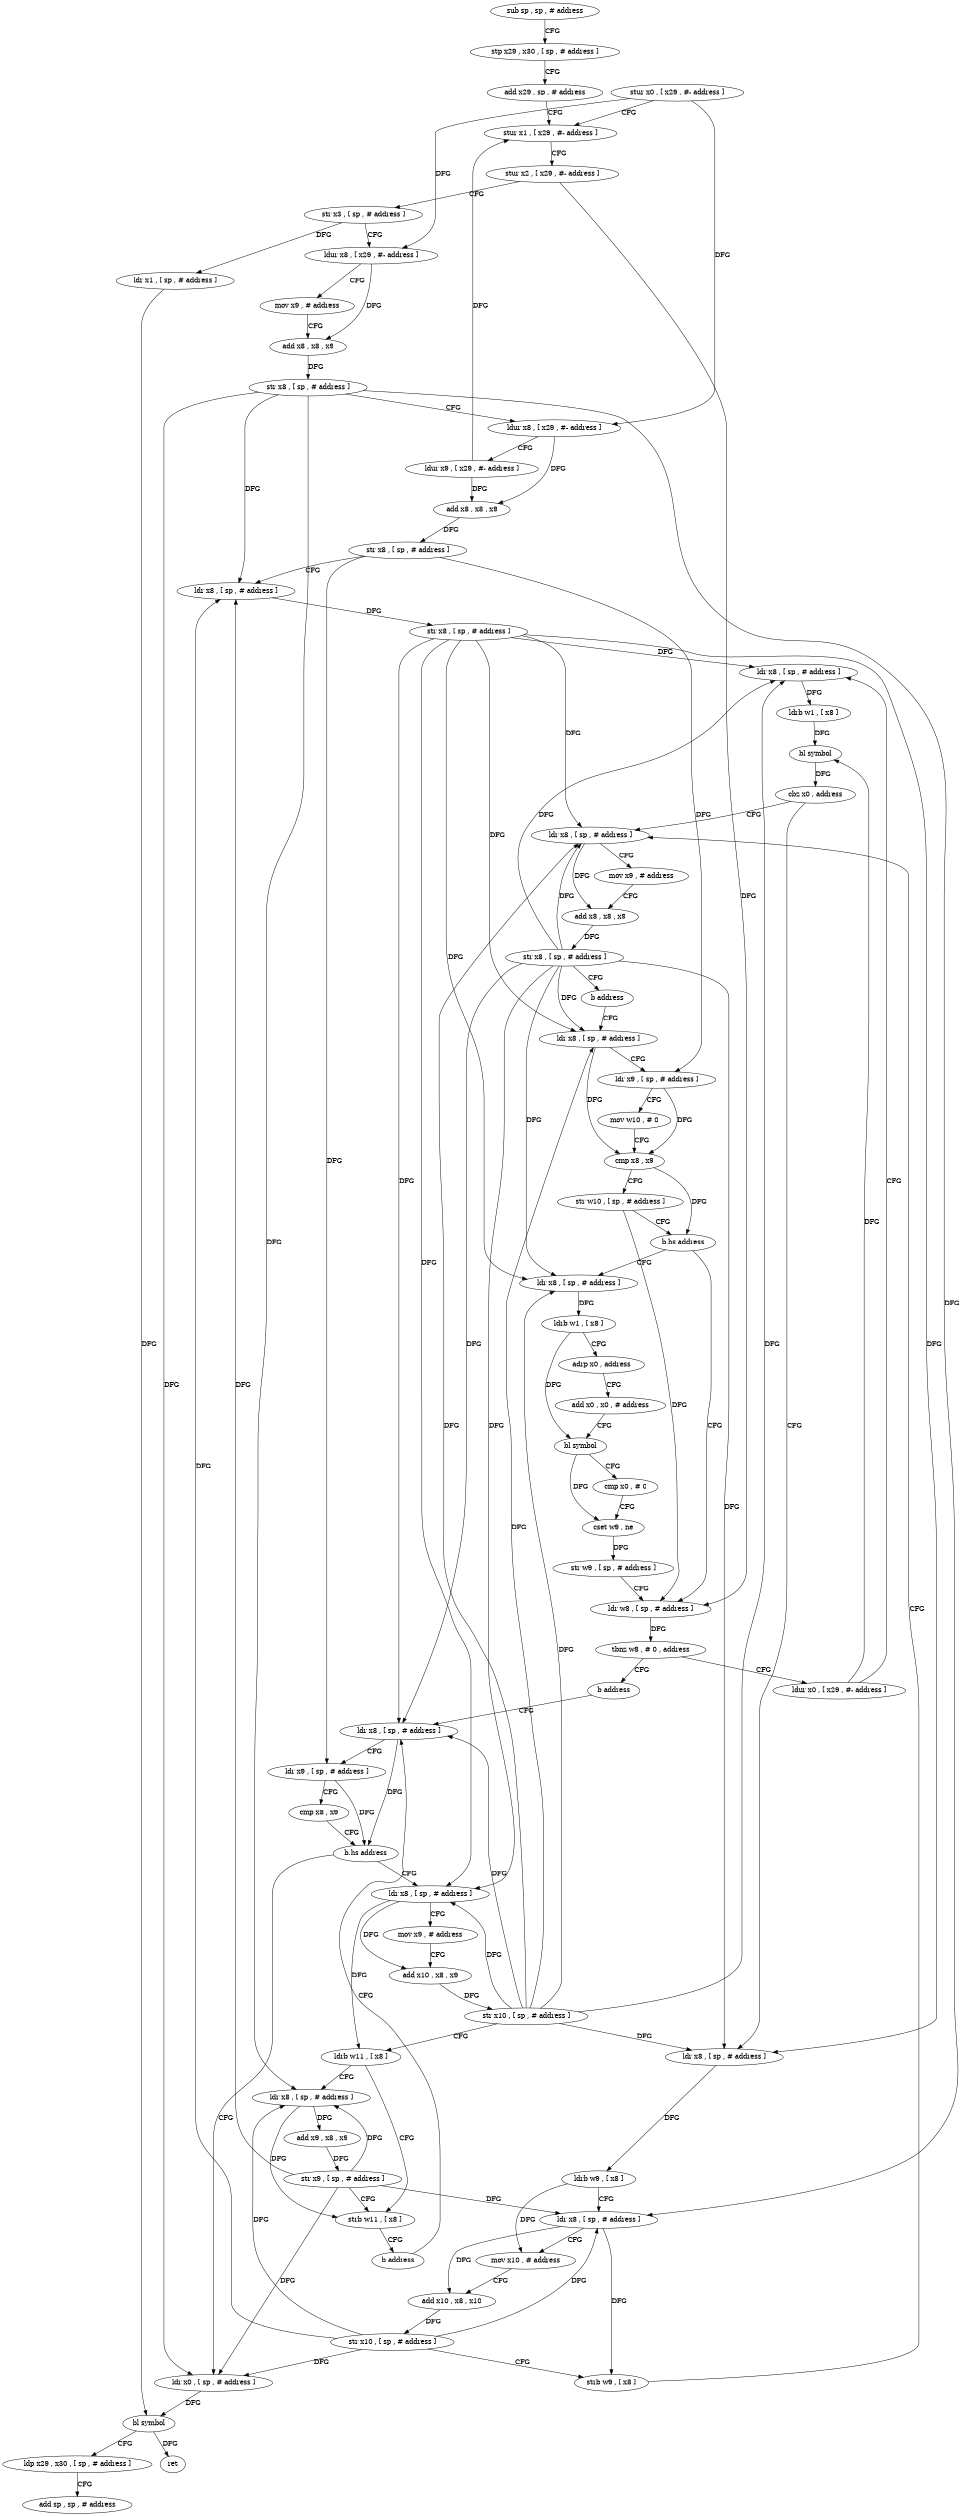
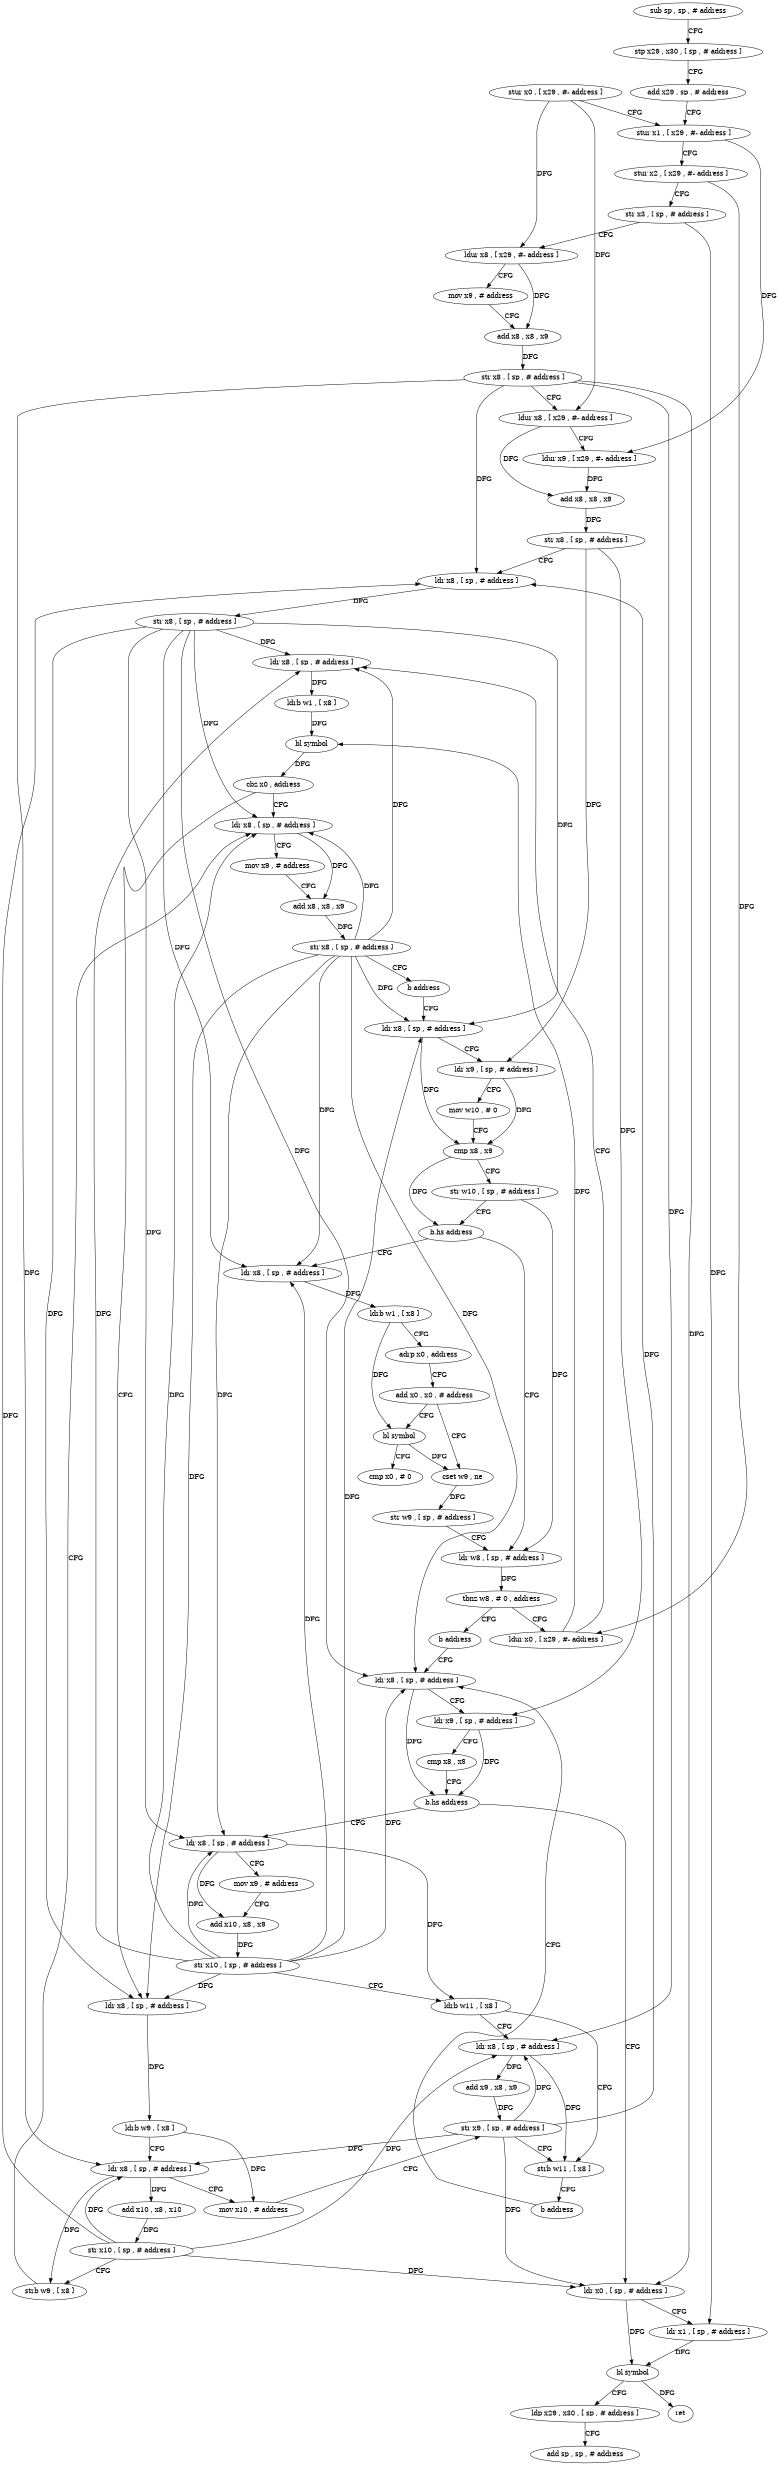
edge "ldur x9 , [ x29 , #- address ]" -> "stur x1 , [ x29 , #- address ]": reversed
edge "stur x2 , [ x29 , #- address ]" -> "ldr w8 , [ sp , # address ]": now "stur x2 , [ x29 , #- address ]" -> "ldur x0 , [ x29 , #- address ]"
edge "cmp x0 , # 0" -> "cset w9 , ne": now "add x0 , x0 , # address" -> "cset w9 , ne"
edge "mov x10 , # address" -> "add x10 , x8 , x10": now "mov x10 , # address" -> "str x9 , [ sp , # address ]"
edge "ldr x0 , [ sp , # address ]" -> "ldr x1 , [ sp , # address ]": added, label "CFG"
